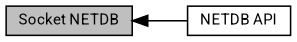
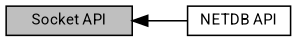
node "Socket NETDB": label "Socket NETDB" -> "Socket API"
